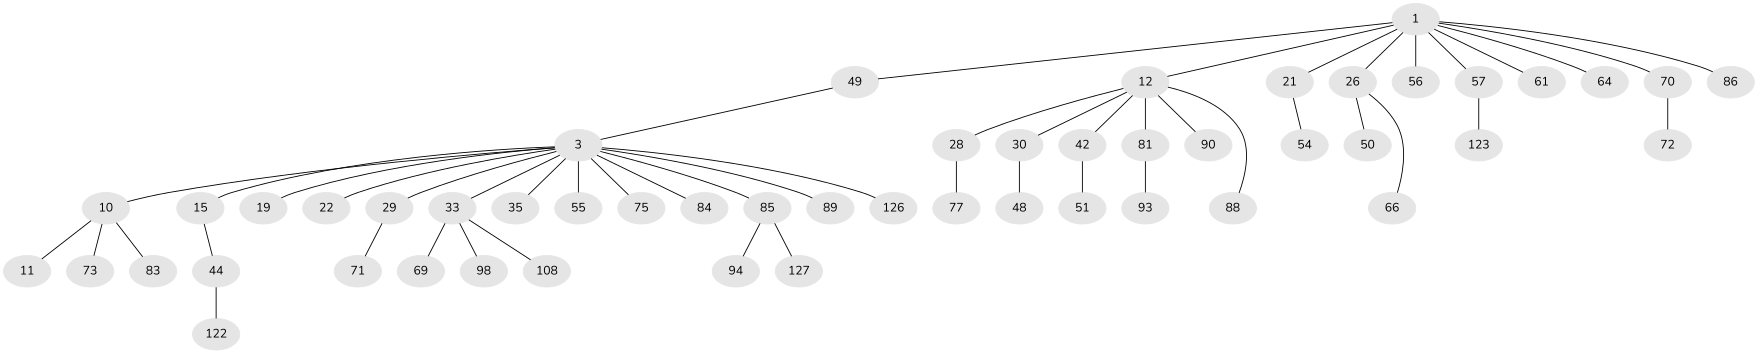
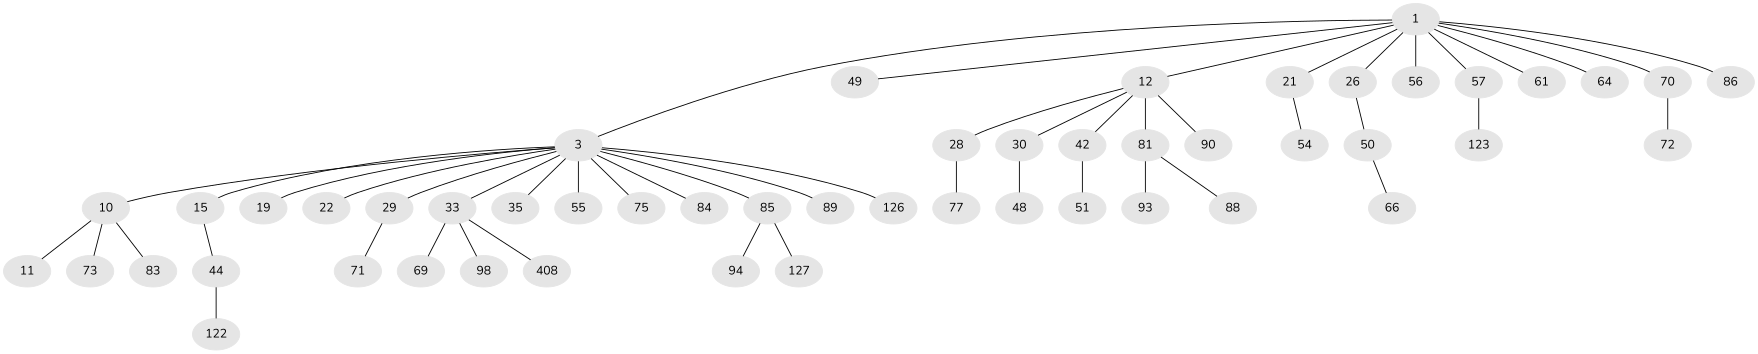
edge "49" -- "3": now "1" -- "3"
edge "12" -- "88": now "81" -- "88"
edge "26" -- "66": now "50" -- "66"
node "108": label "108" -> "408"
